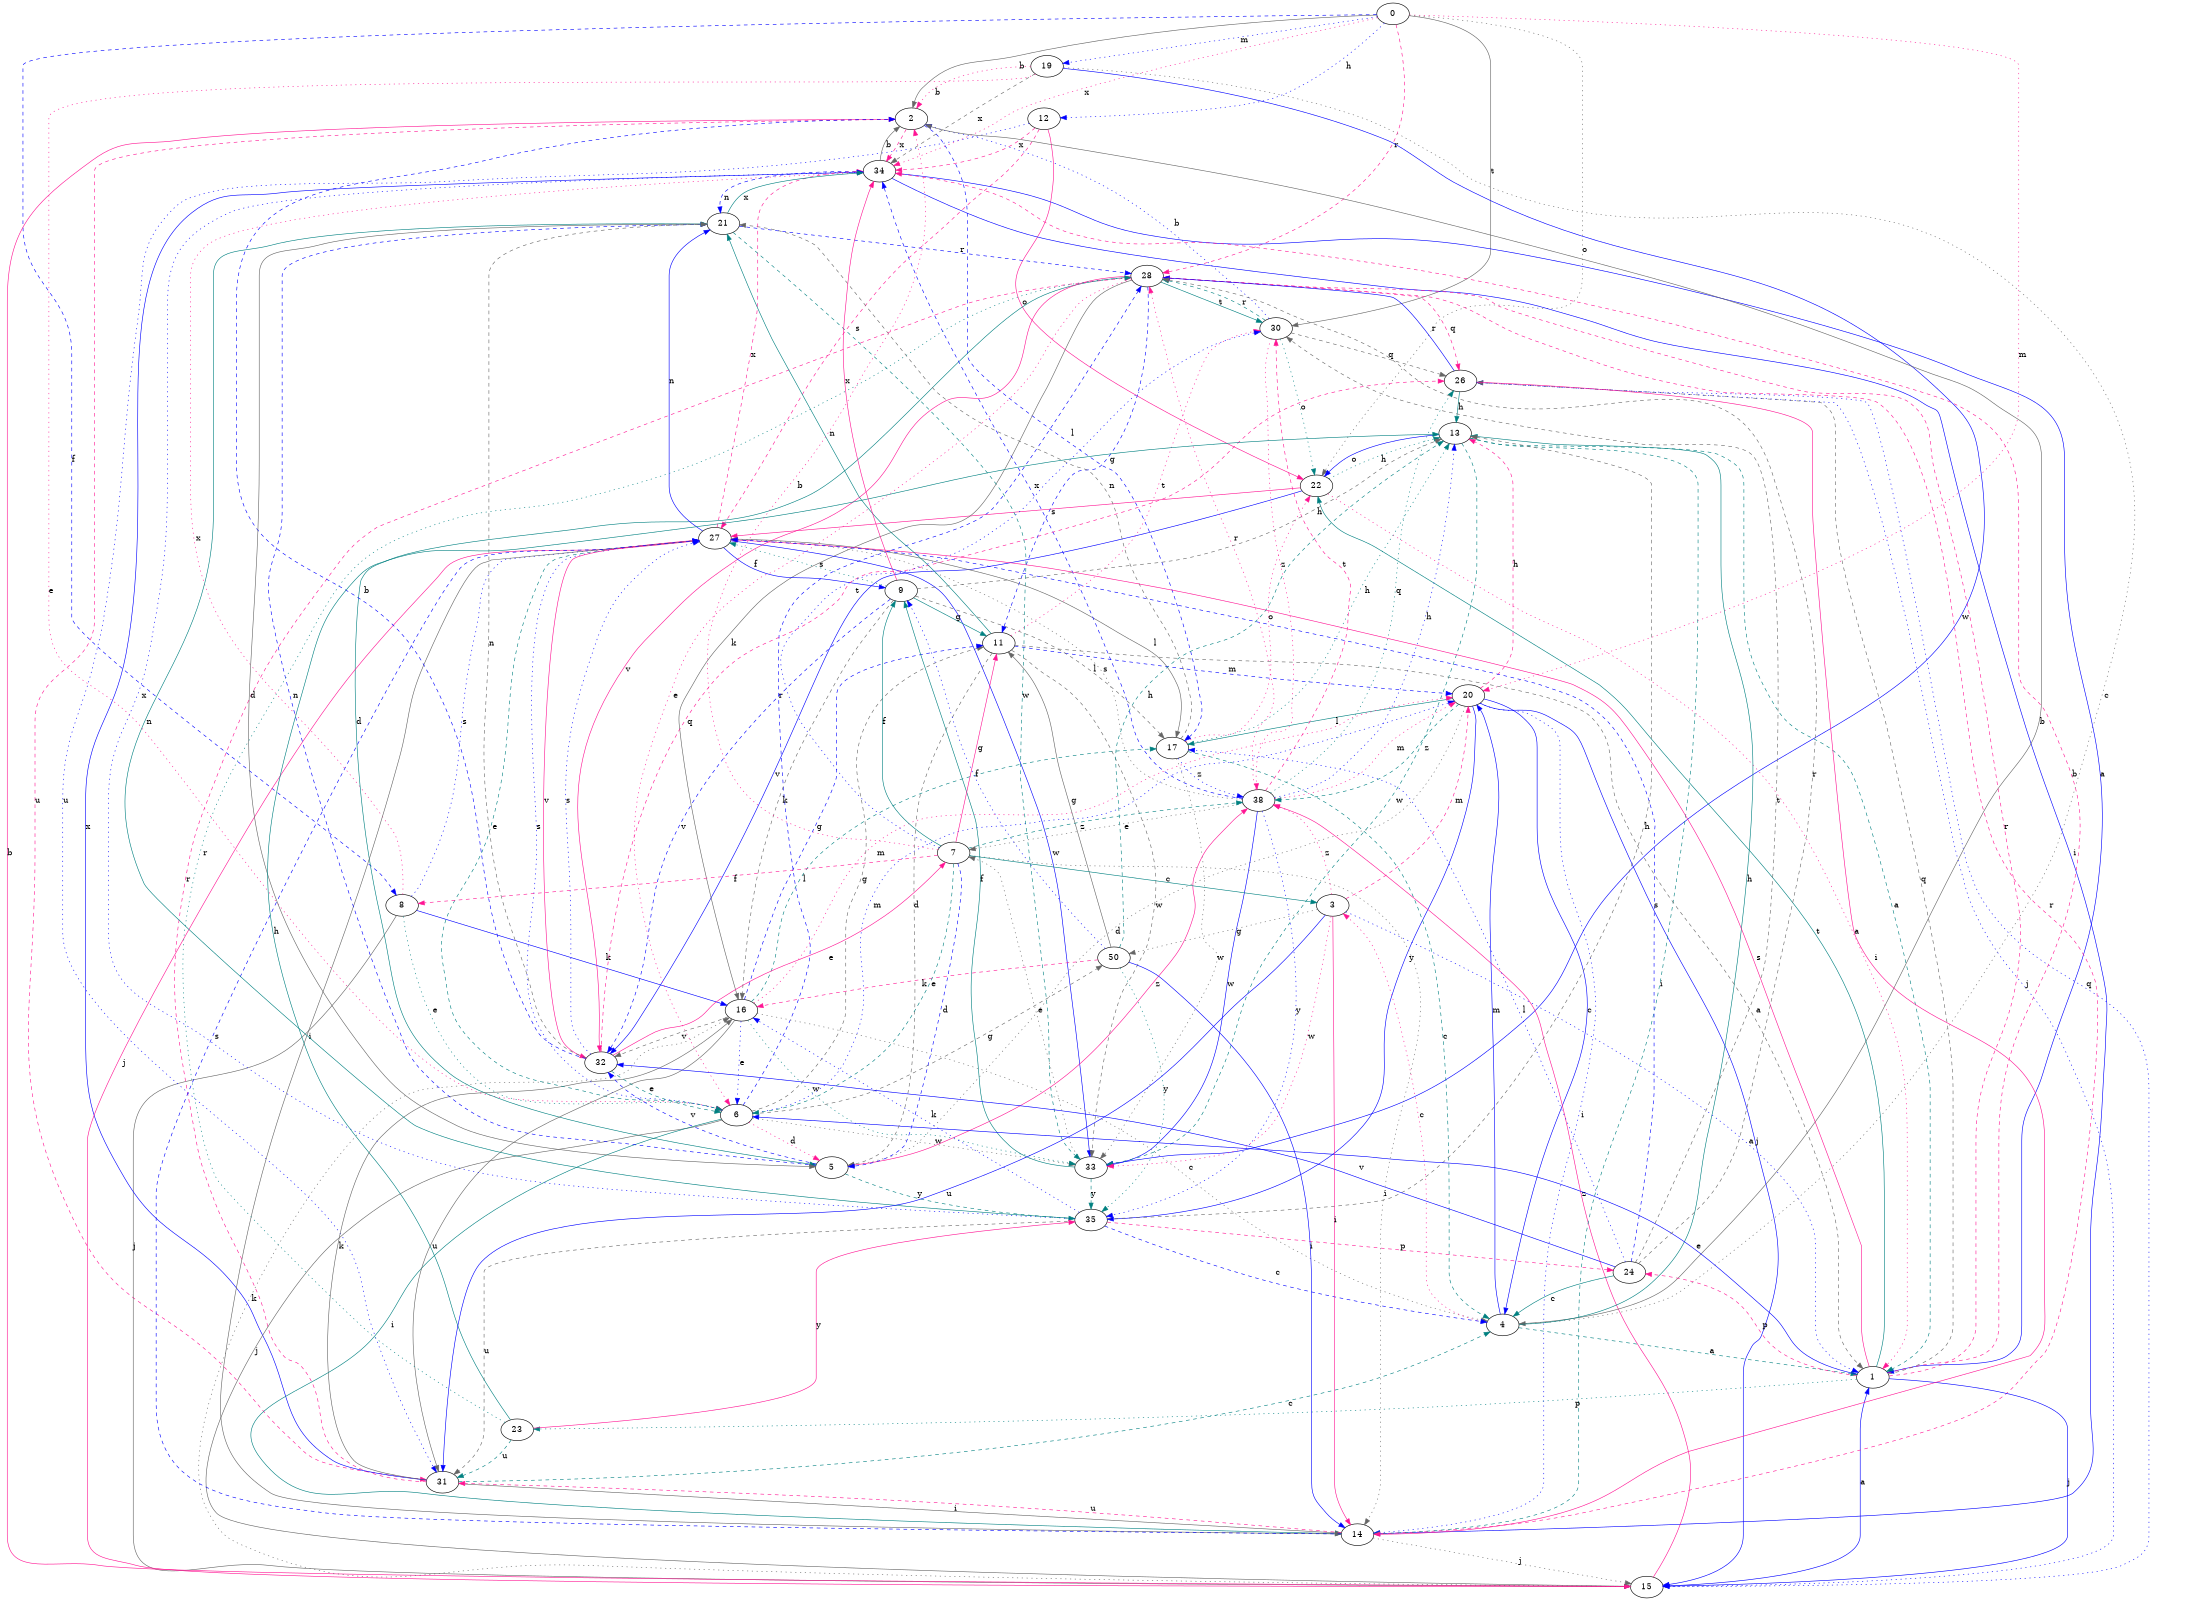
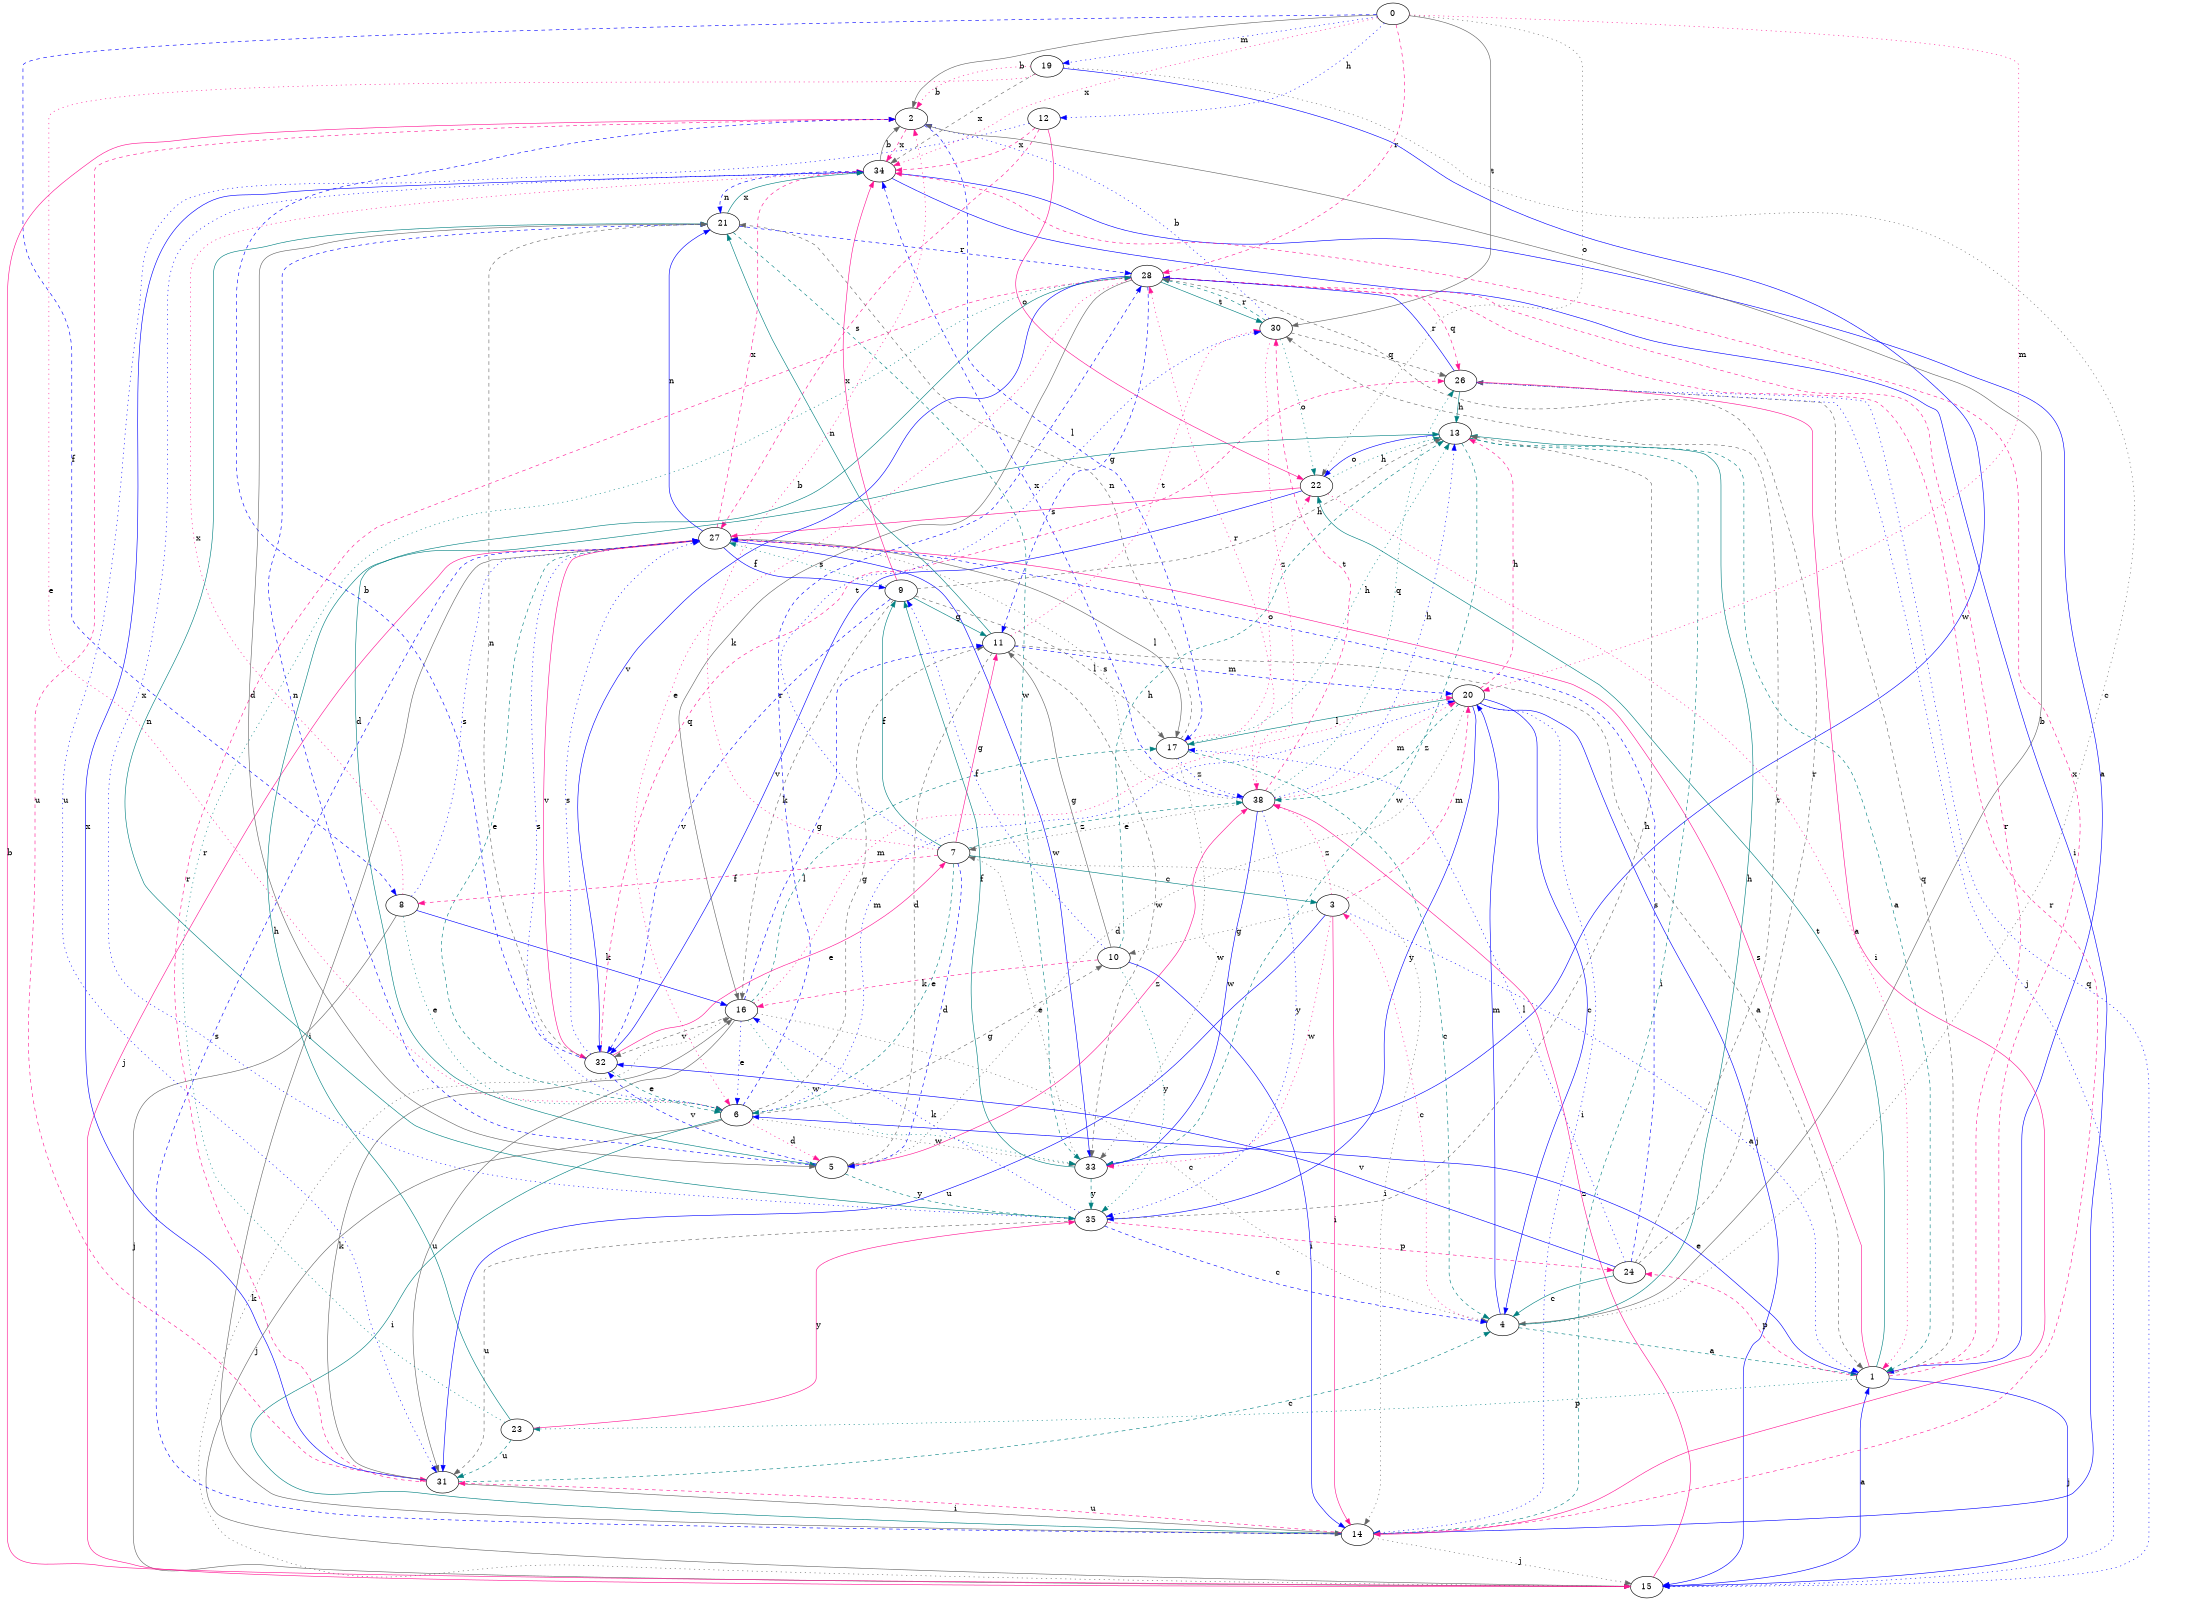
edge "28" -> "32": color deeppink -> blue
edge "1" -> "34": label "b" -> "x"
node "50": label "50" -> "10"
